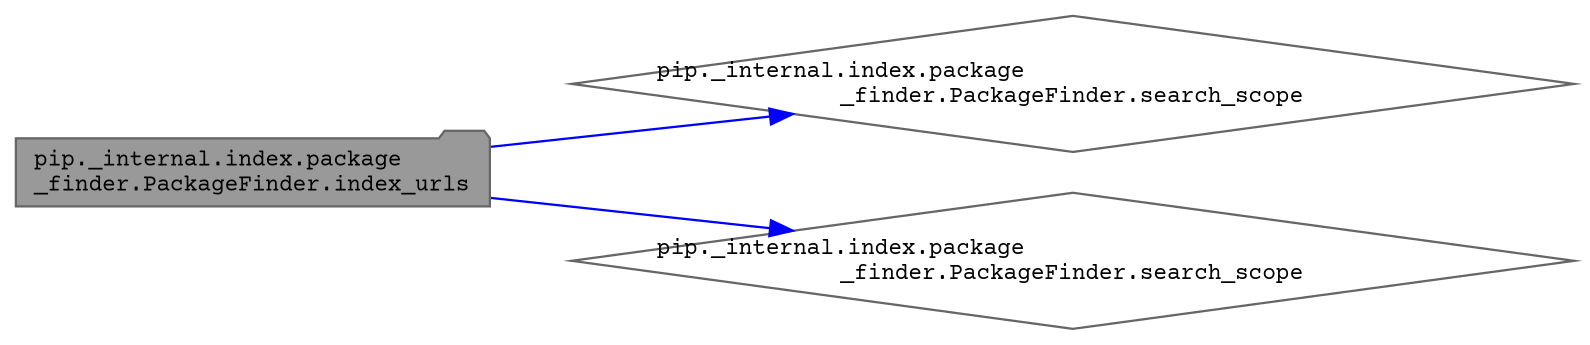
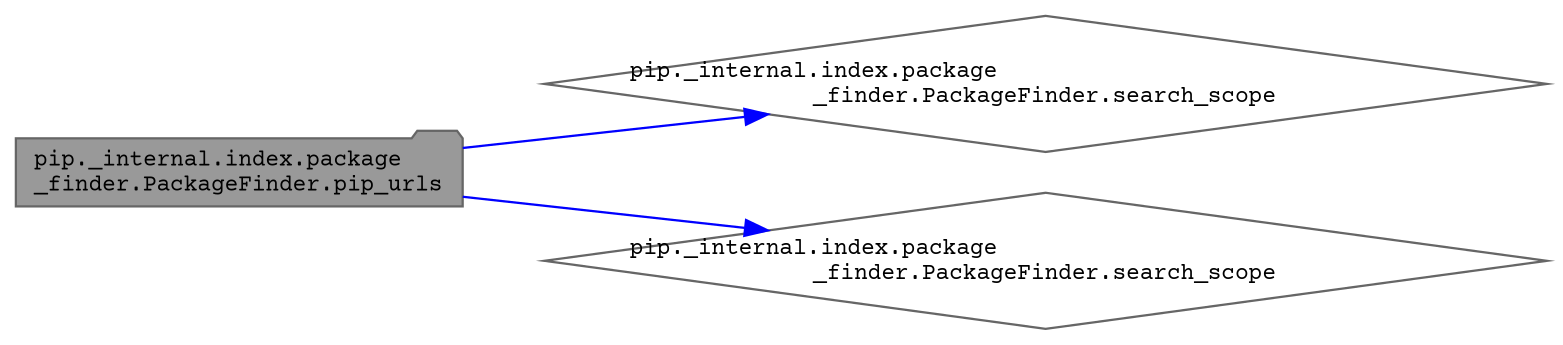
node "pip._internal.index.package _finder.PackageFinder.index_urls": label "pip._internal.index.package _finder.PackageFinder.index_urls" -> "pip._internal.index.package _finder.PackageFinder.pip_urls"
